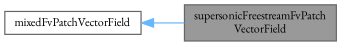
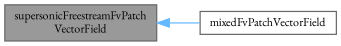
edge "supersonicFreestreamFvPatch VectorField" -> "mixedFvPatchVectorField": reversed
